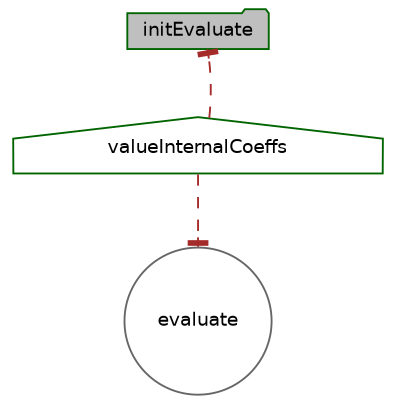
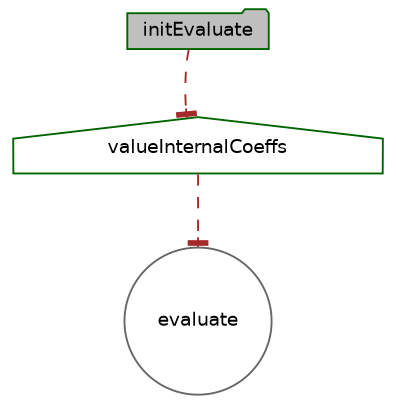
edge "valueInternalCoeffs" -> "initEvaluate": reversed
